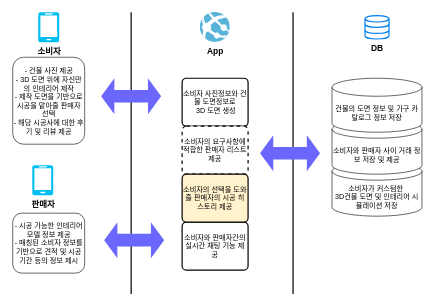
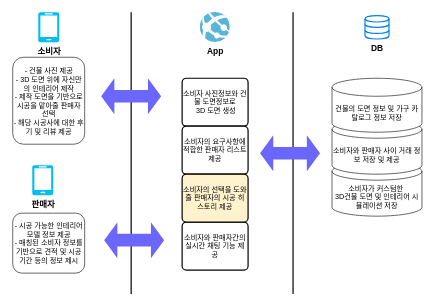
node "소비자의 요구사항에 적합한 판매자 리스트 제공": style dashed -> solid
